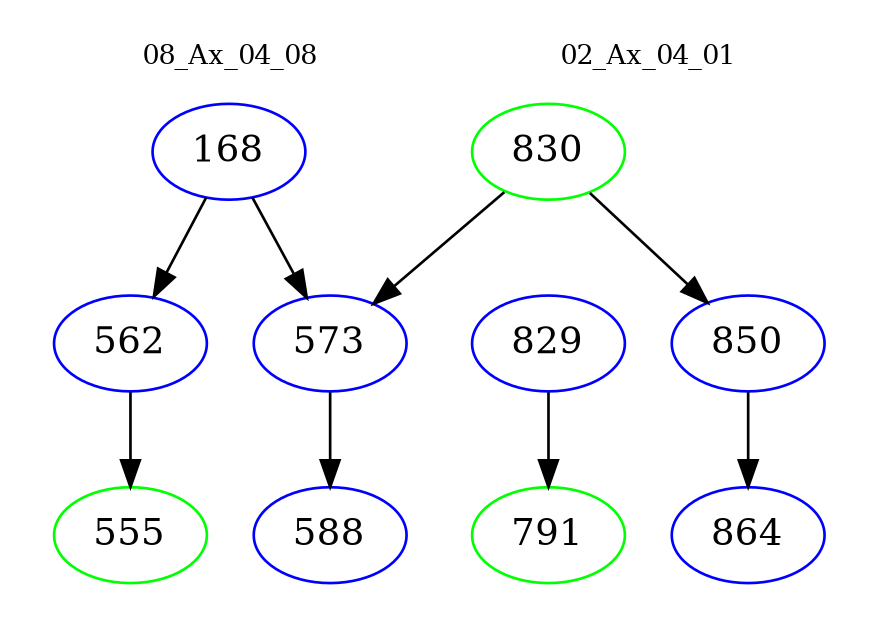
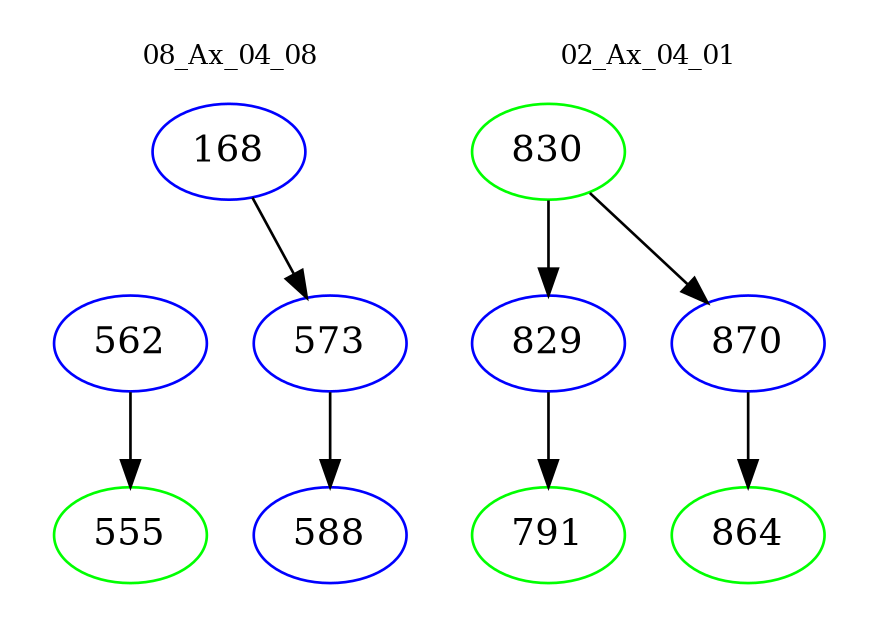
edge "830" -> "573": now "830" -> "829"
edge "168" -> "562": removed
node "850": label "850" -> "870"
node "864": color blue -> green
